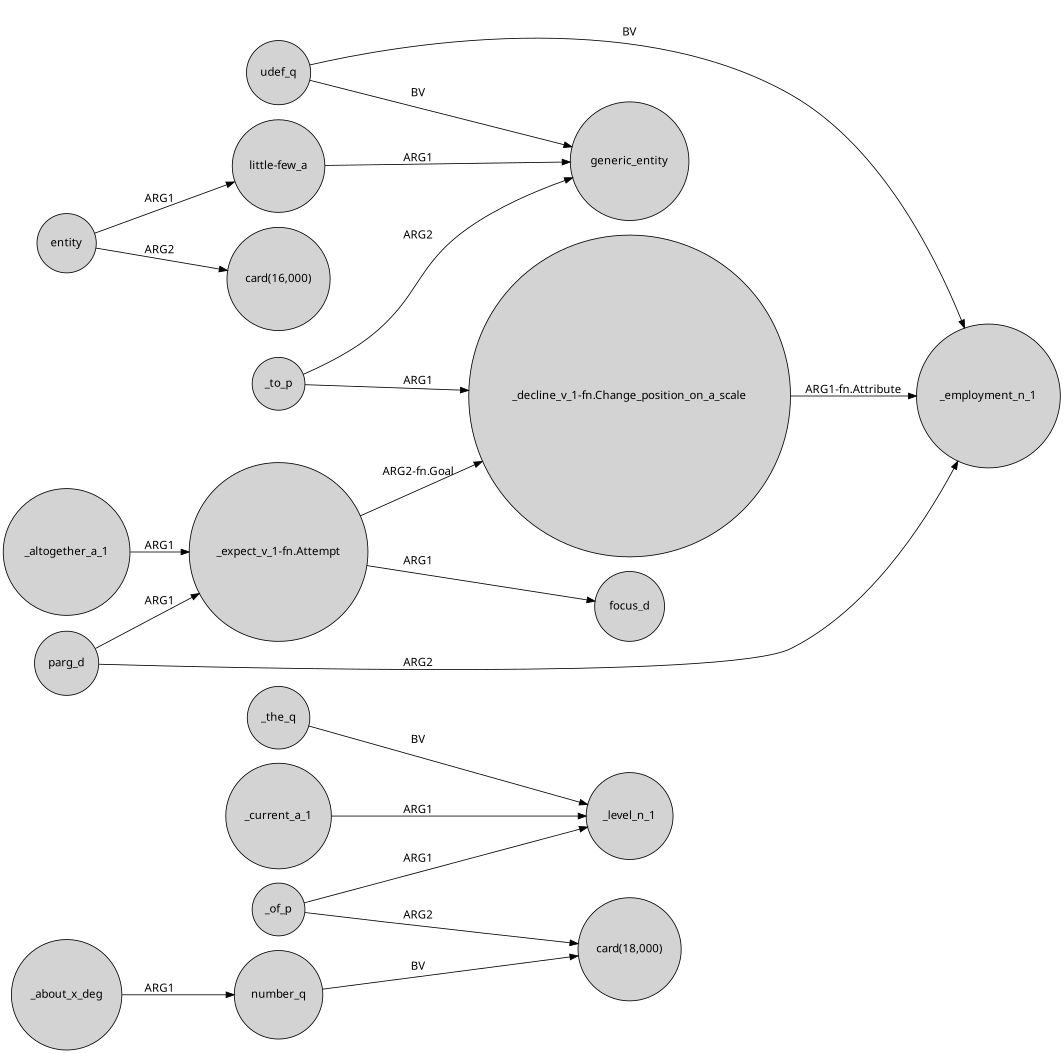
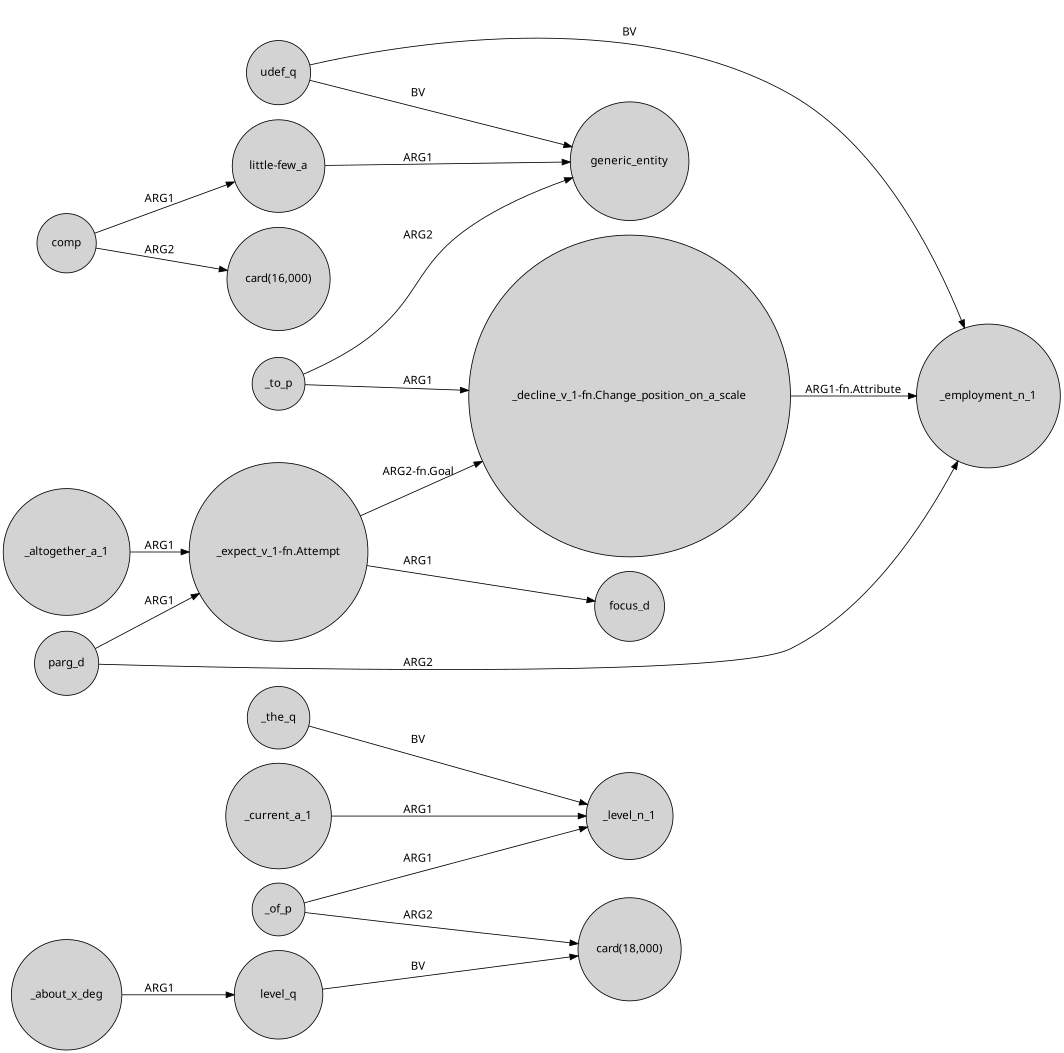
node "entity": label "entity" -> "comp"
node "number_q": label "number_q" -> "level_q"
